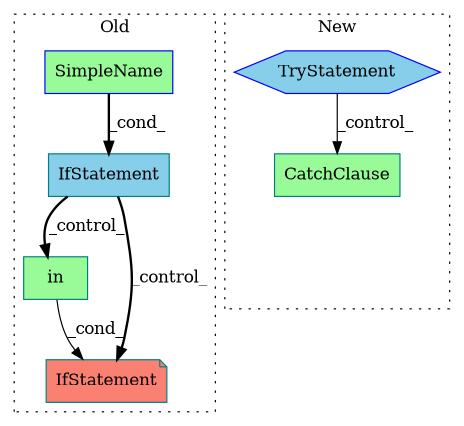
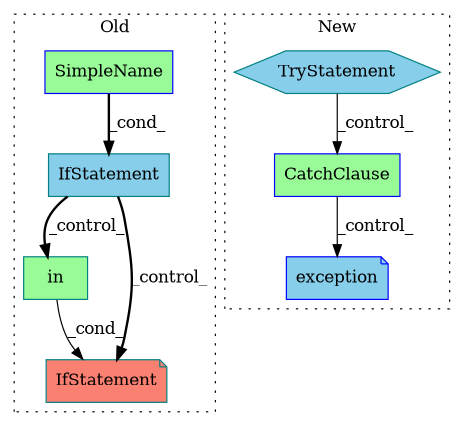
node "TryStatement": color blue -> teal
node "CatchClause": color teal -> blue
node "exception": added
